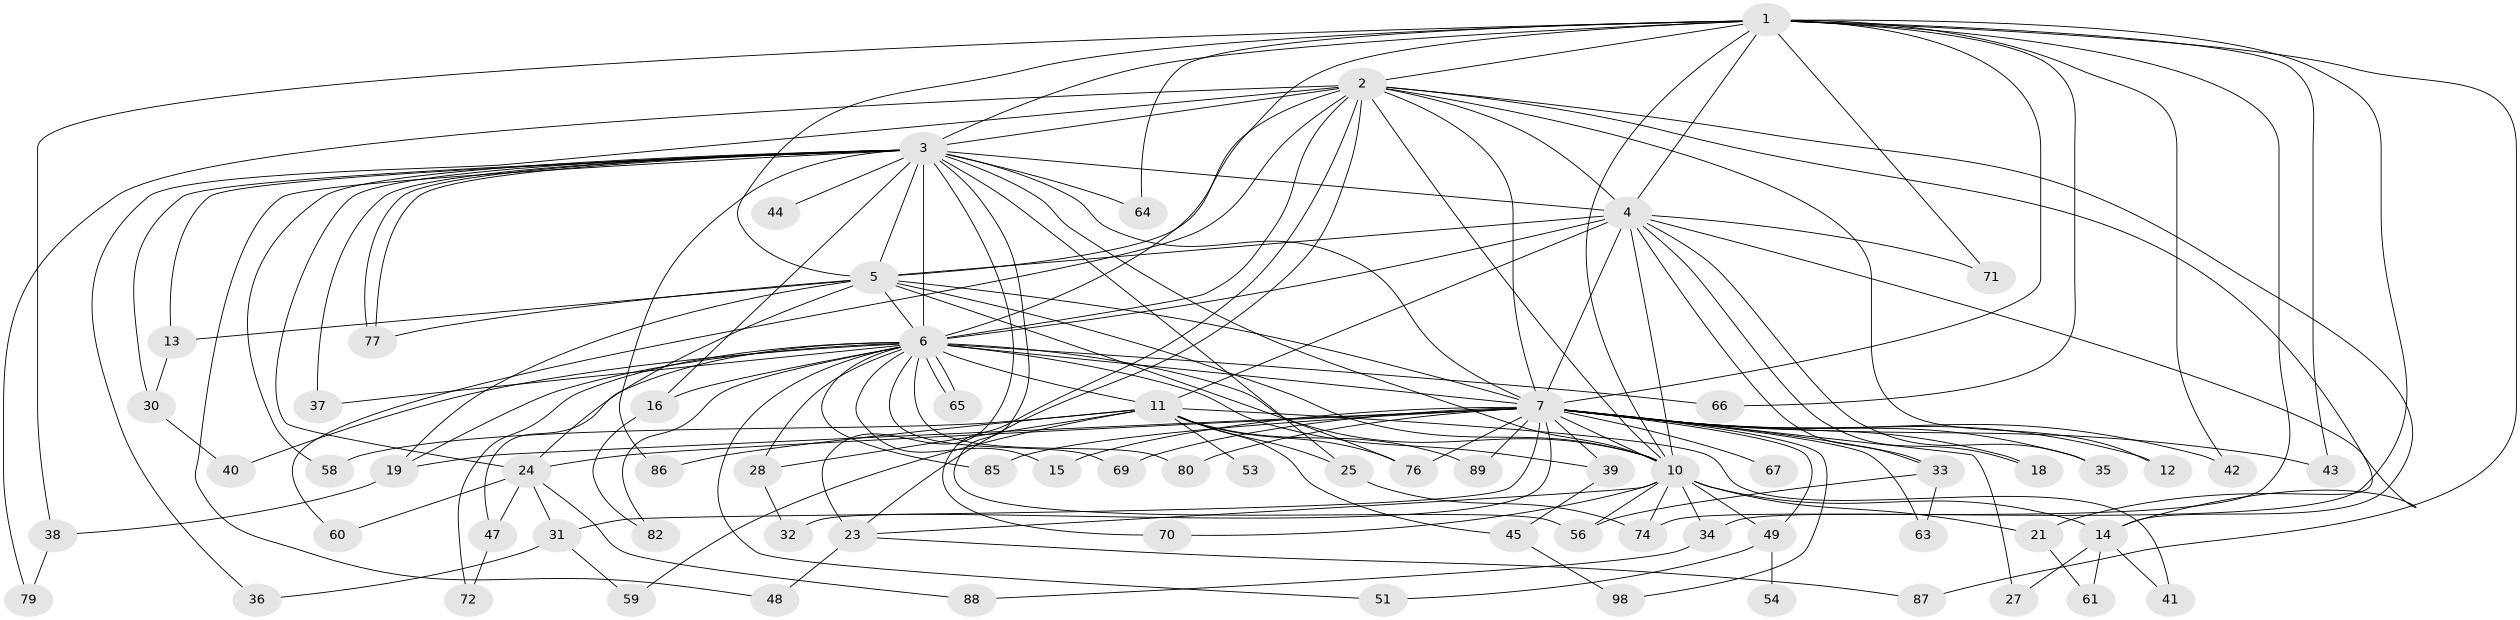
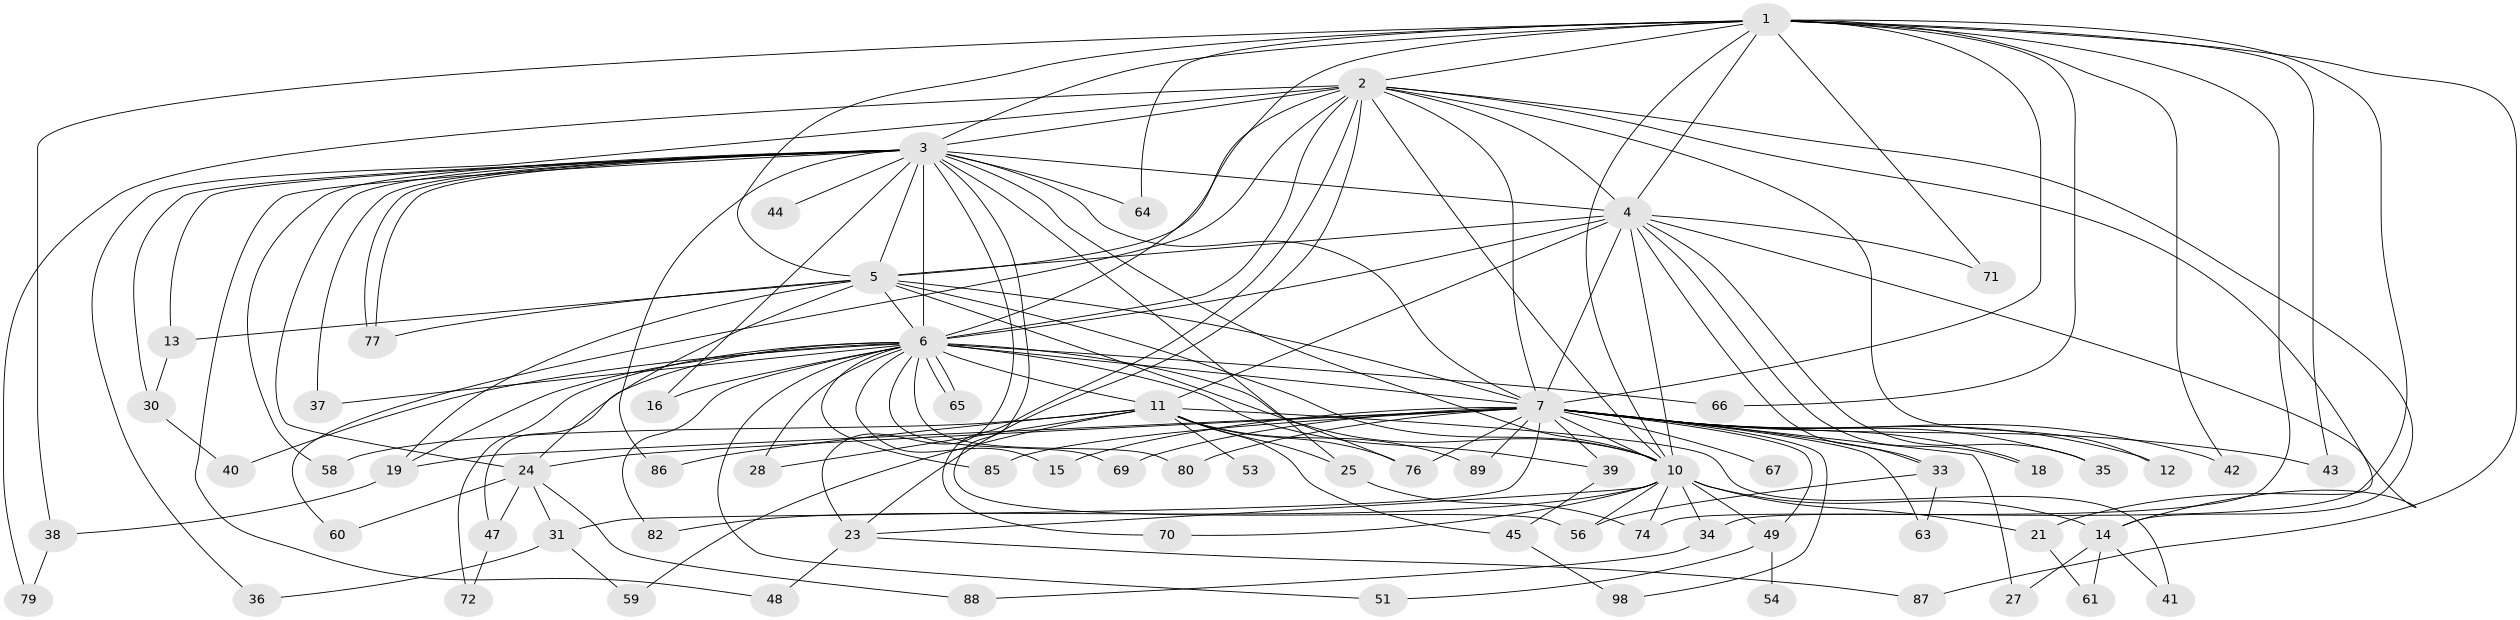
edge "16" -- "82": now "10" -- "82"
node "32": removed
